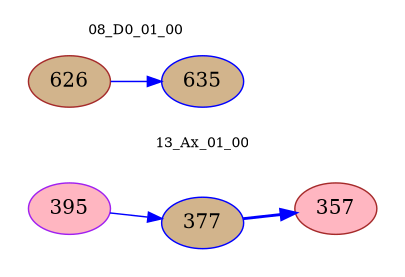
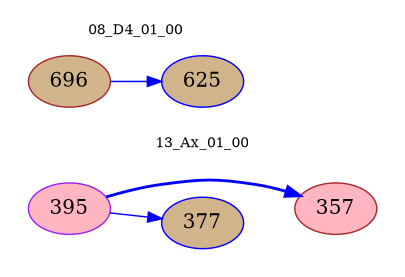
cluster "08_D0_01_00": label "08_D0_01_00" -> "08_D4_01_00"
node "626": label "626" -> "696"
node "635": label "635" -> "625"
edge "377" -> "357": now "395" -> "357"
